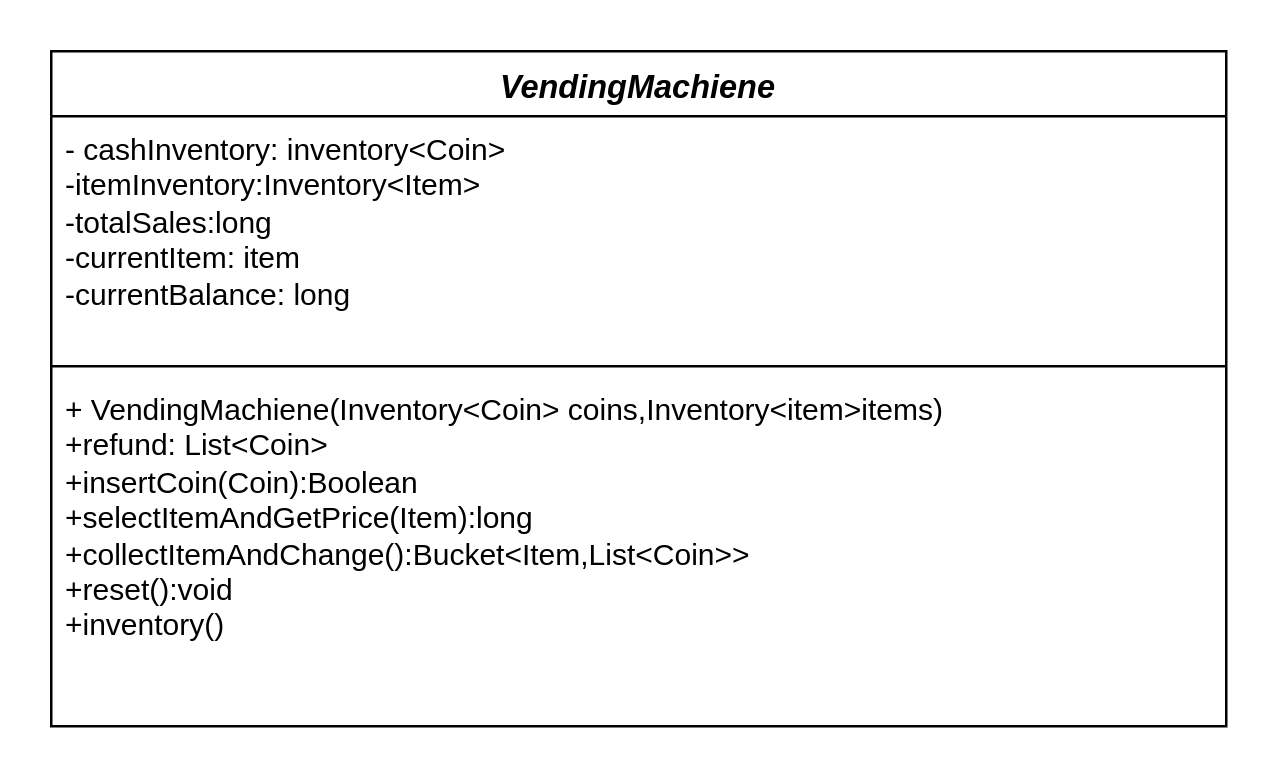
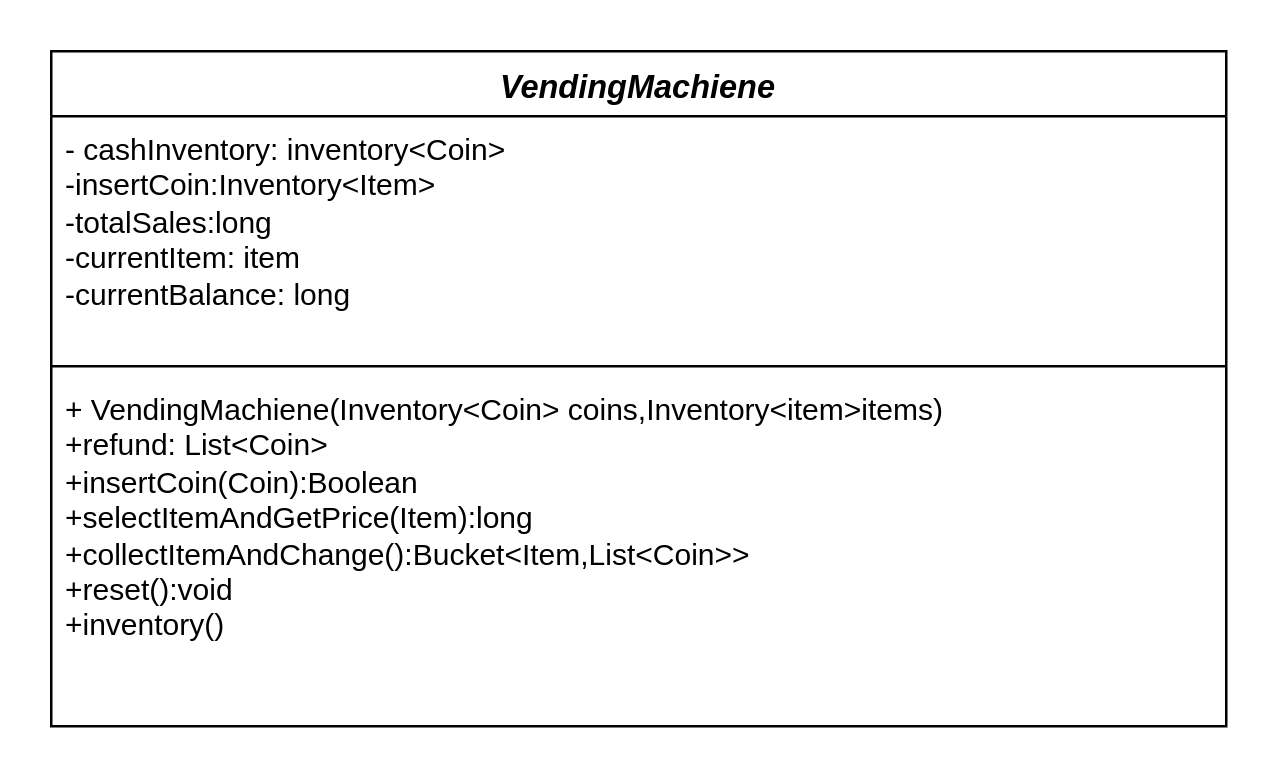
node "- cashInventory: inventory<Coin> -itemInventory:Inventory<Item> -totalSales:long -currentItem: item -currentBalance: long": label "- cashInventory: inventory<Coin> -itemInventory:Inventory<Item> -totalSales:long -currentItem: item -currentBalance: long" -> "- cashInventory: inventory<Coin> -insertCoin:Inventory<Item> -totalSales:long -currentItem: item -currentBalance: long"
